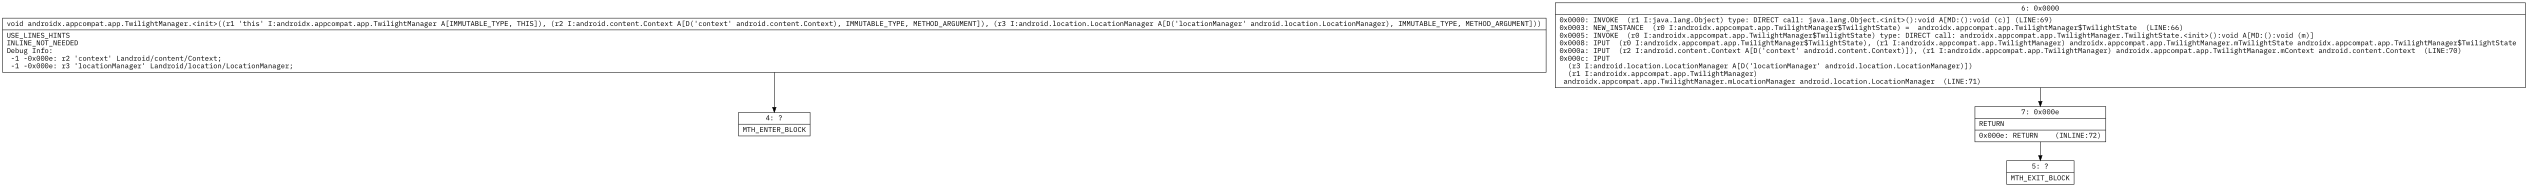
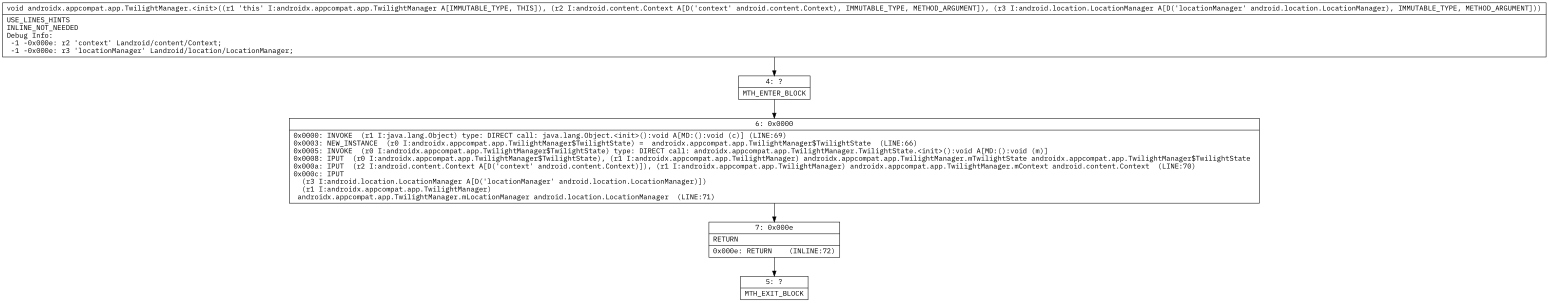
edge "4: ?" -> "6: 0x0000": added
